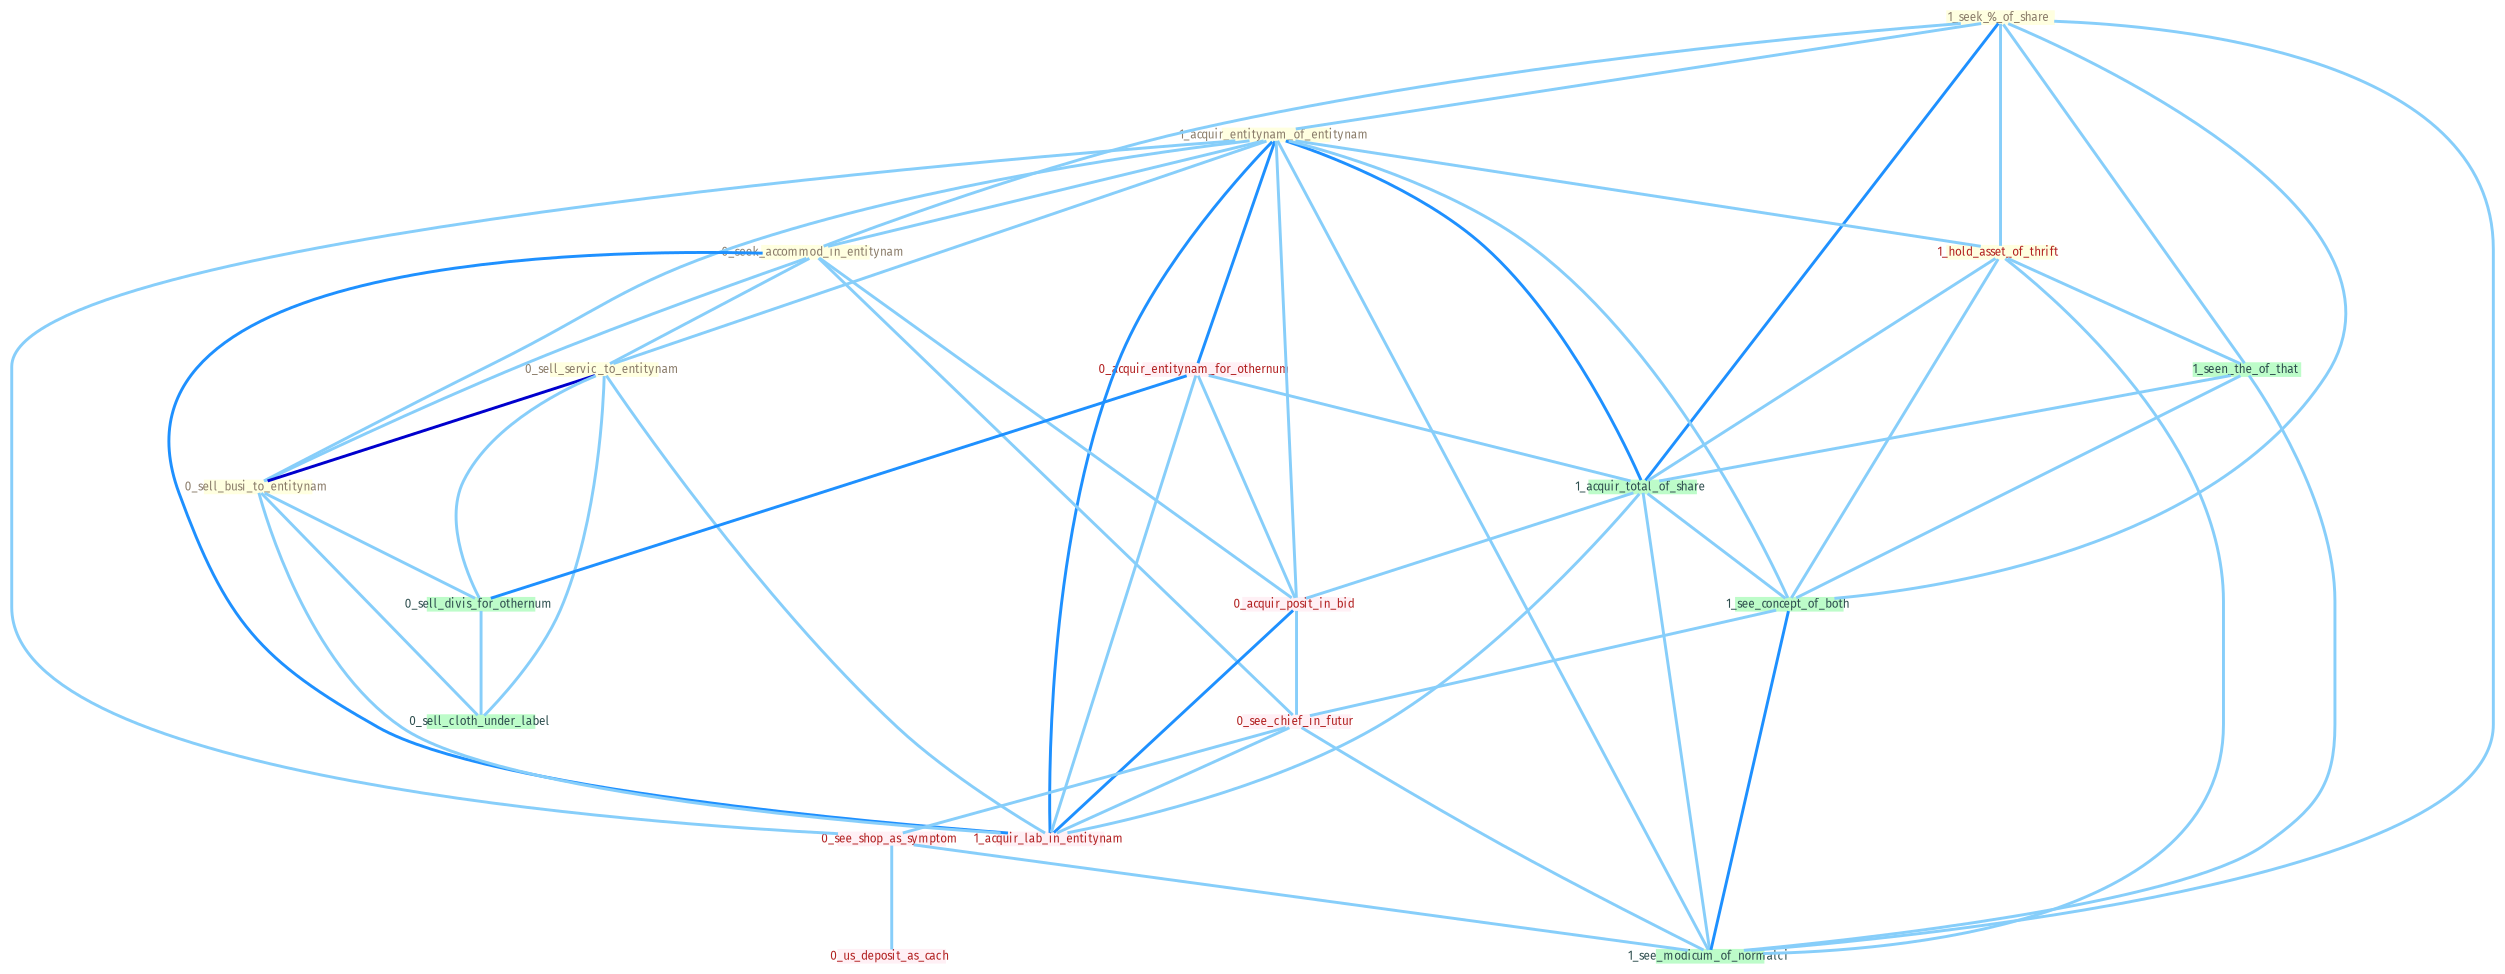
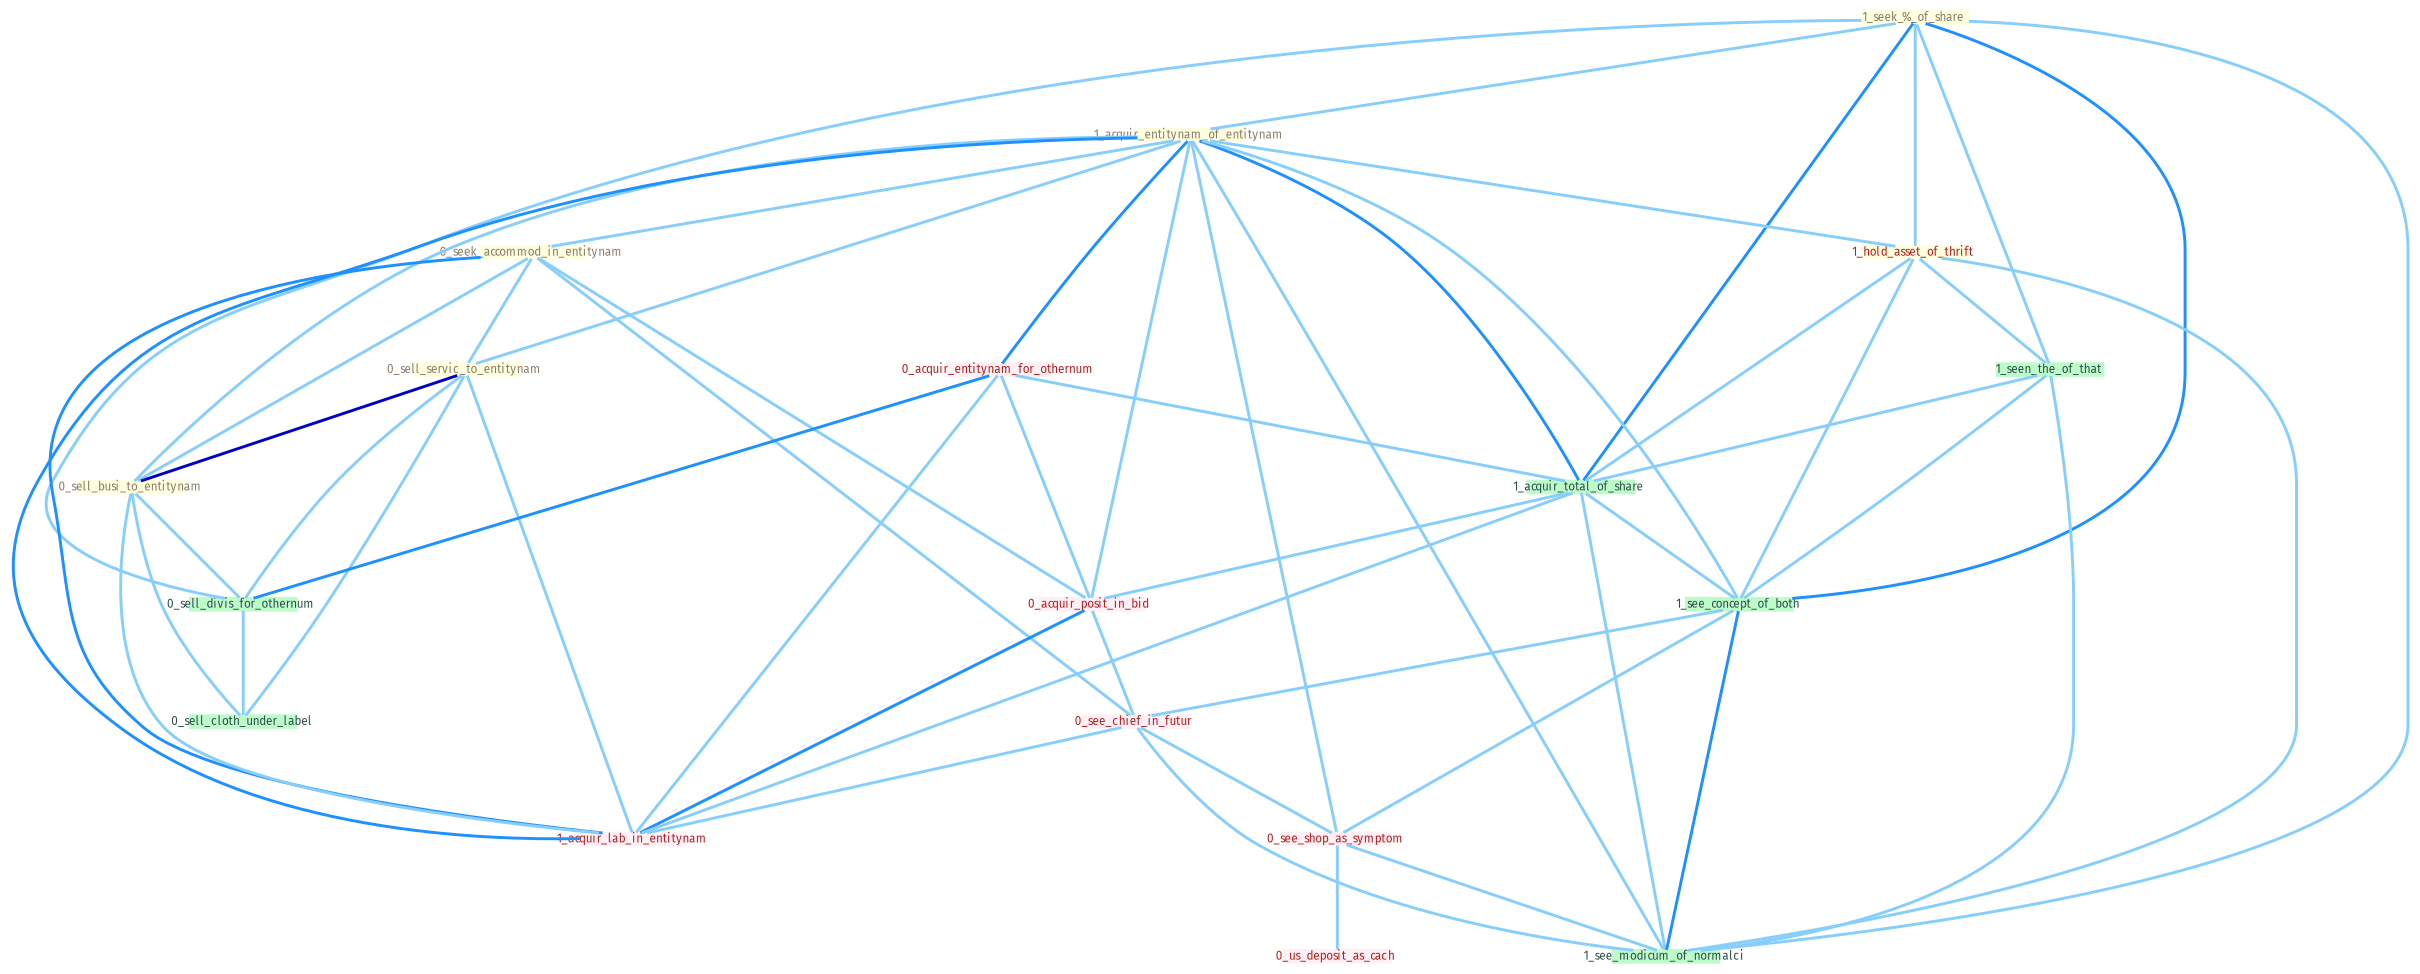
edge "1_seek_%_of_share" -- "0_seek_accommod_in_entitynam": now "1_seek_%_of_share" -- "0_sell_divis_for_othernum"
edge "1_seek_%_of_share" -- "1_see_concept_of_both": color #87cefa -> #1e90ff
edge "1_see_concept_of_both" -- "0_see_shop_as_symptom": added
